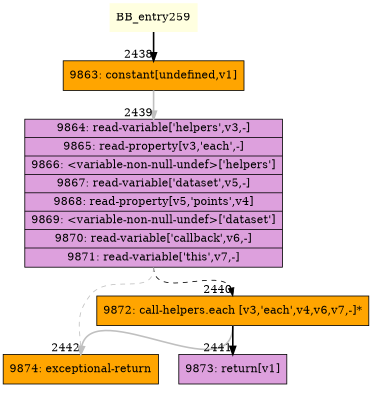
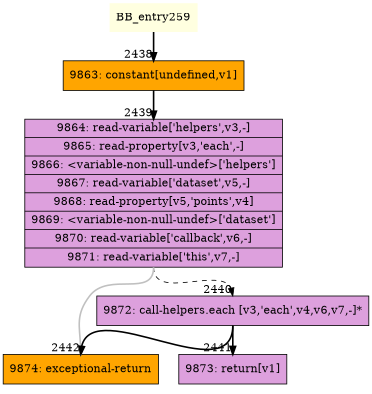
edge "9863: constant[undefined,v1]" -> "9864: read-variable['helpers',v3,-]": color gray -> black
edge "9864: read-variable['helpers',v3,-]" -> "9874: exceptional-return": style dashed -> bold
node "9872: call-helpers.each [v3,'each',v4,v6,v7,-]*": fillcolor orange -> plum
edge "9872: call-helpers.each [v3,'each',v4,v6,v7,-]*" -> "9874: exceptional-return": color gray -> black
